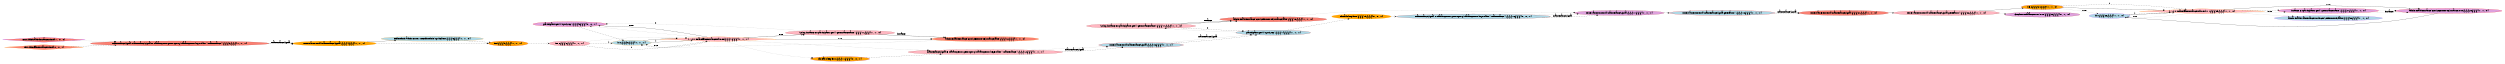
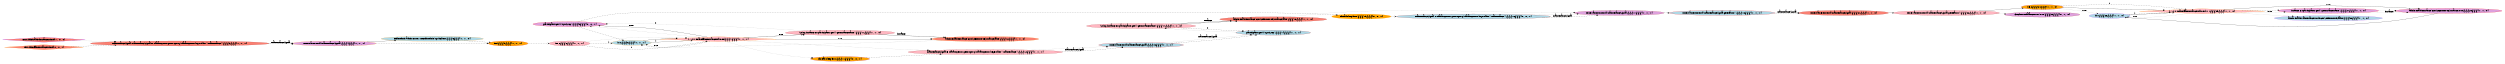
edge "_participants.get(i).syncStop()@@@14@@@['1', '1', '1']" -> "Thread.sleep(500)@@@15@@@['0', '0', '1']": now "_participants.get(i).syncStop()@@@9@@@['0', '0', '1']" -> "Thread.sleep(500)@@@15@@@['0', '0', '1']"
node "Assert.assertNull(maintenanceSignal)@@@4@@@['1', '1', '1']": fillcolor orange -> plum
